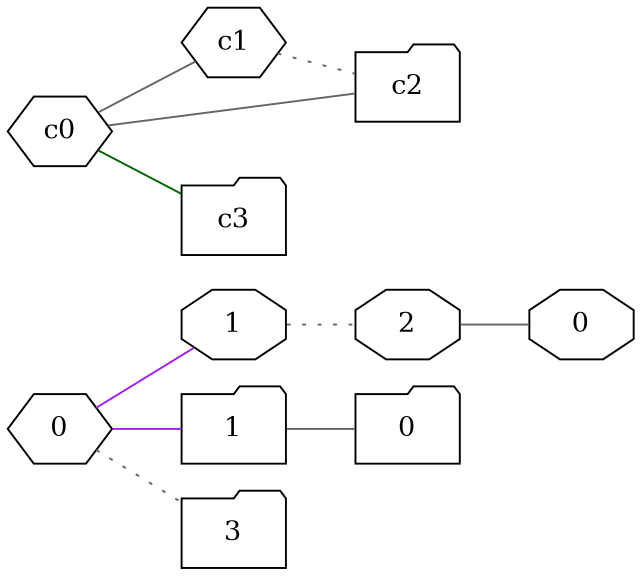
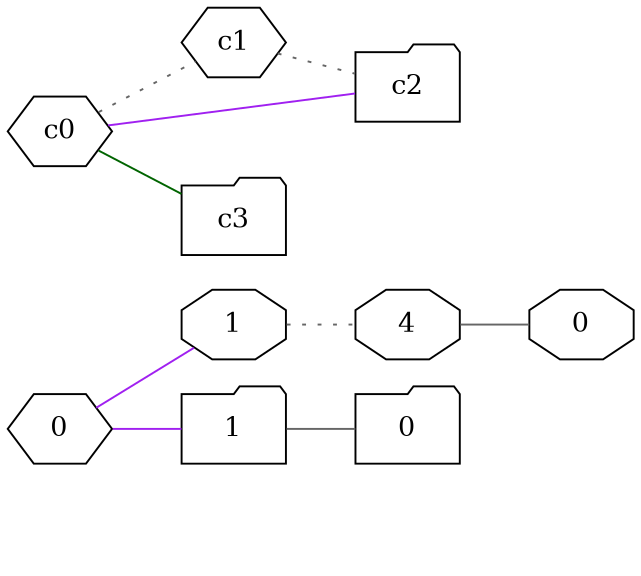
edge "c1" -- "c0": style solid -> dotted
edge "c2" -- "c0": color gray40 -> purple
node "2": label "2" -> "4"
node "3": removed
